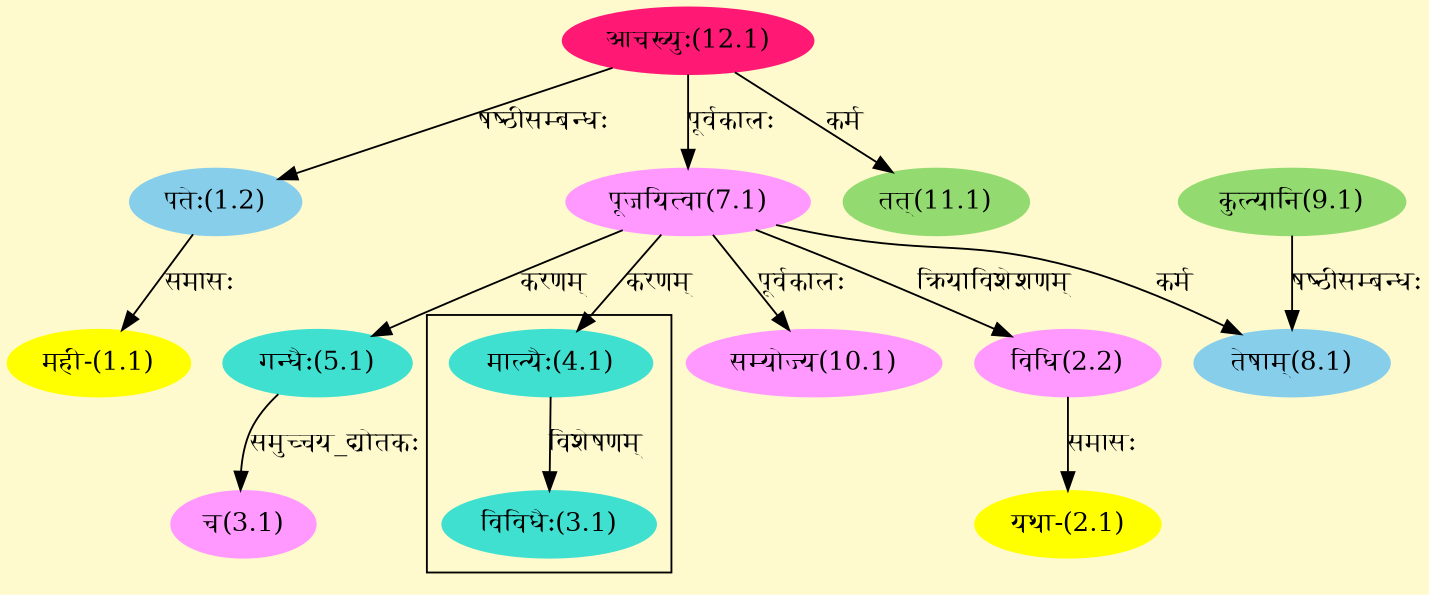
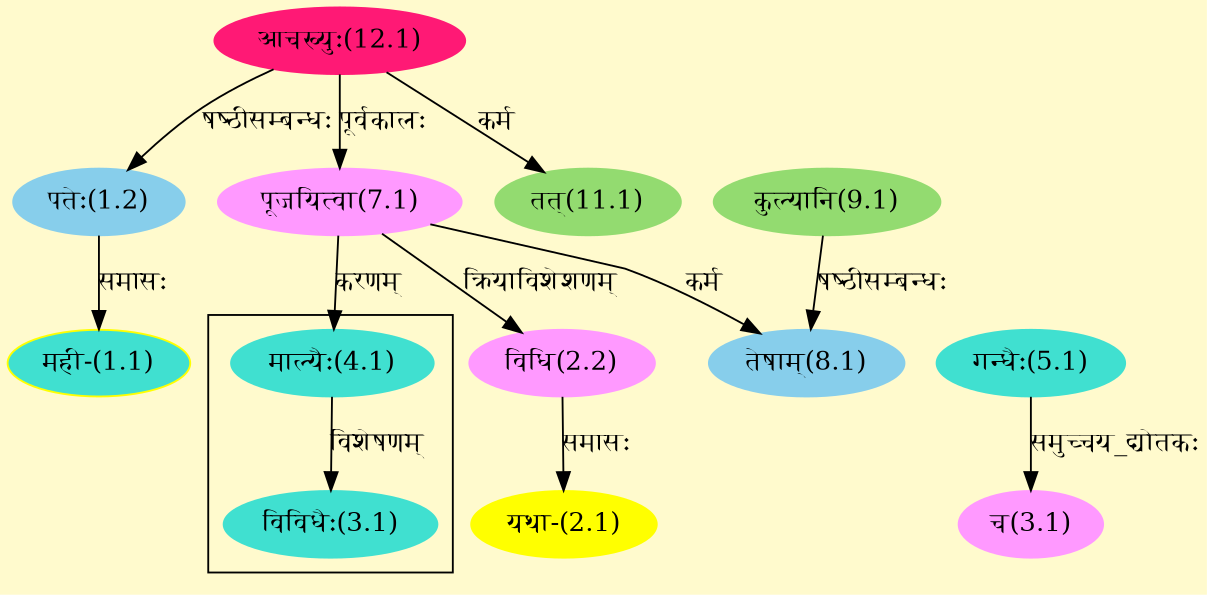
edge "पूजयित्वा(7.1)" -> "गन्धैः(5.1)": removed, label "करणम्"
node "मही-(1.1)": fillcolor #ffff00 -> #40e0d0
node "सम्योज्य(10.1)": removed
